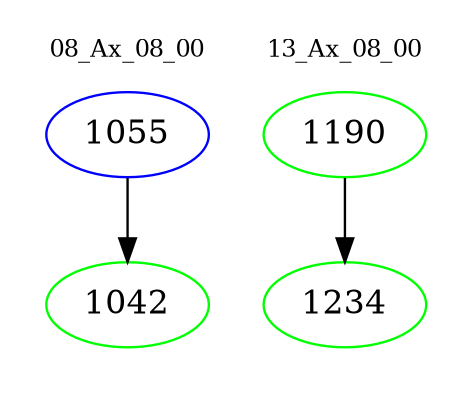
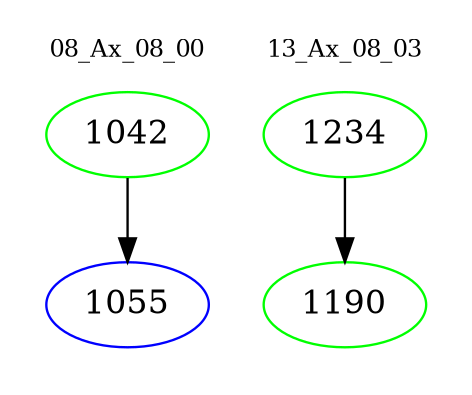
cluster "13_Ax_08_00": label "13_Ax_08_00" -> "13_Ax_08_03"
edge "1055" -> "1042": reversed
edge "1190" -> "1234": reversed
